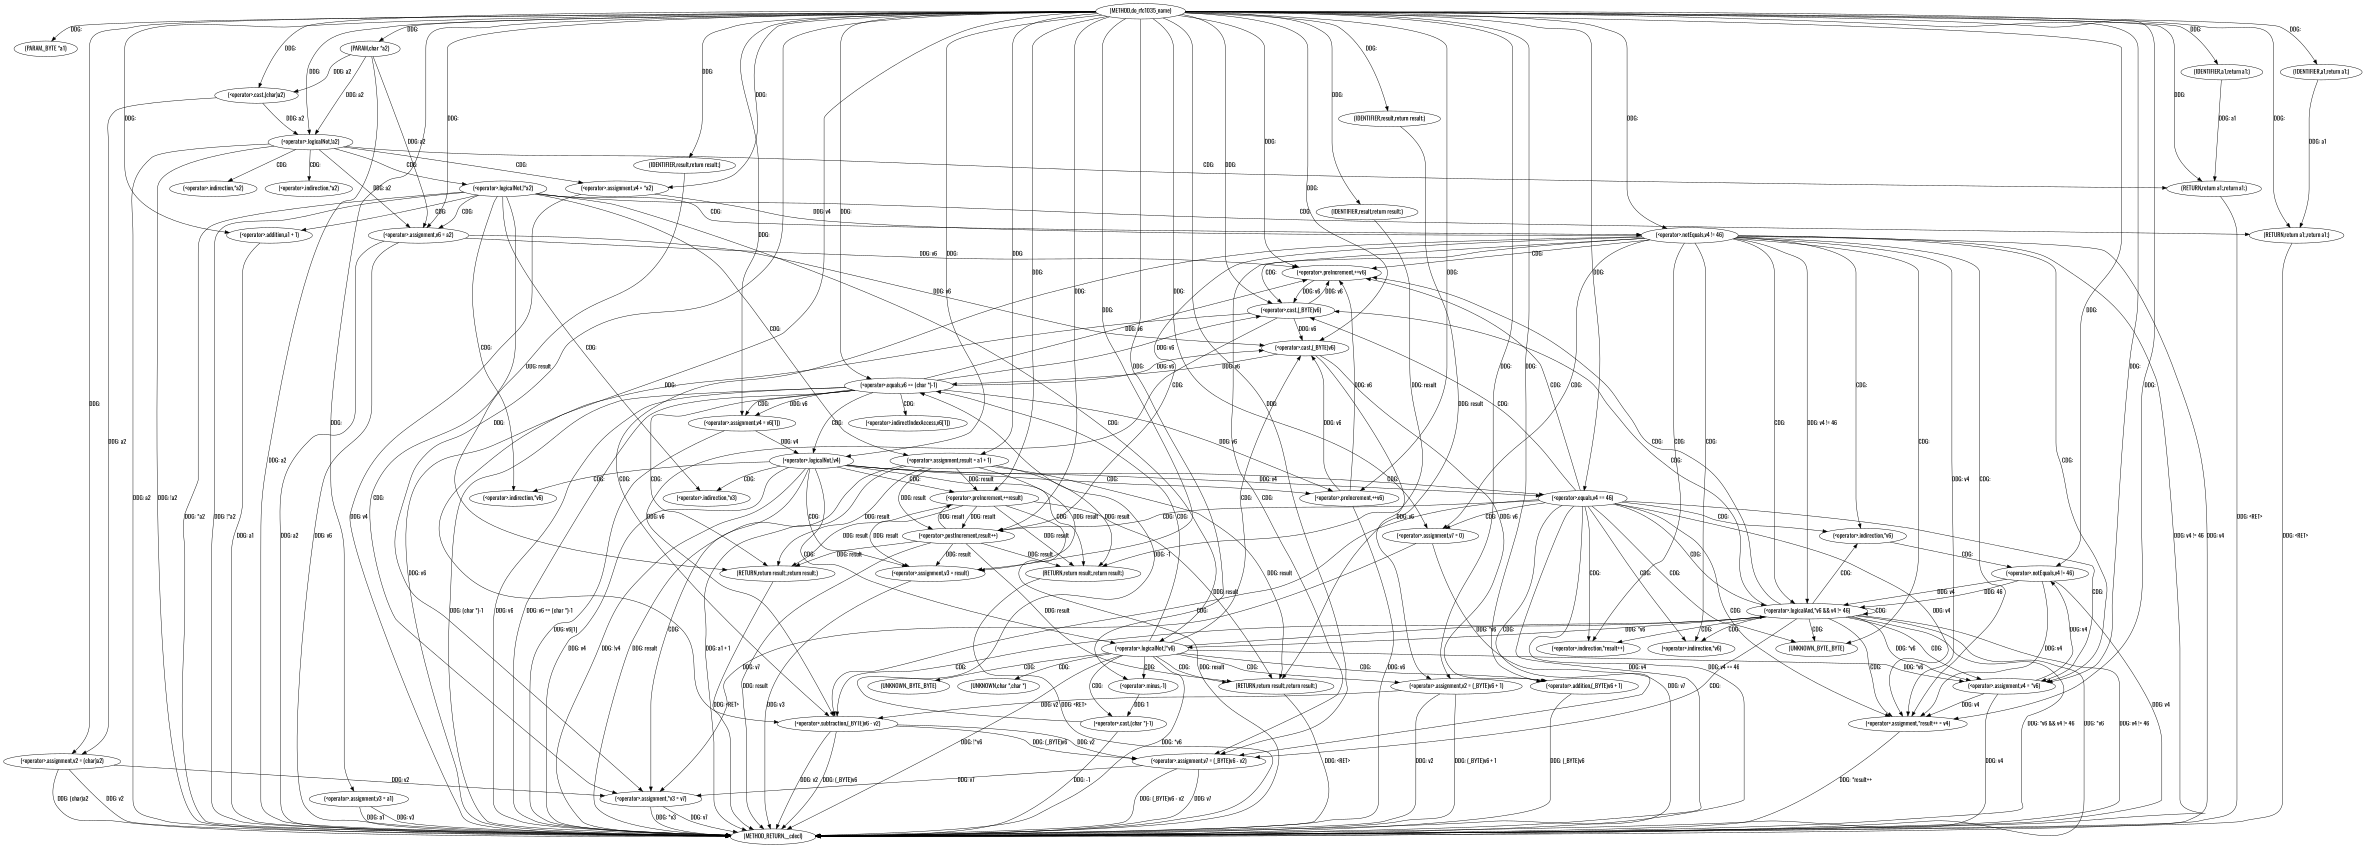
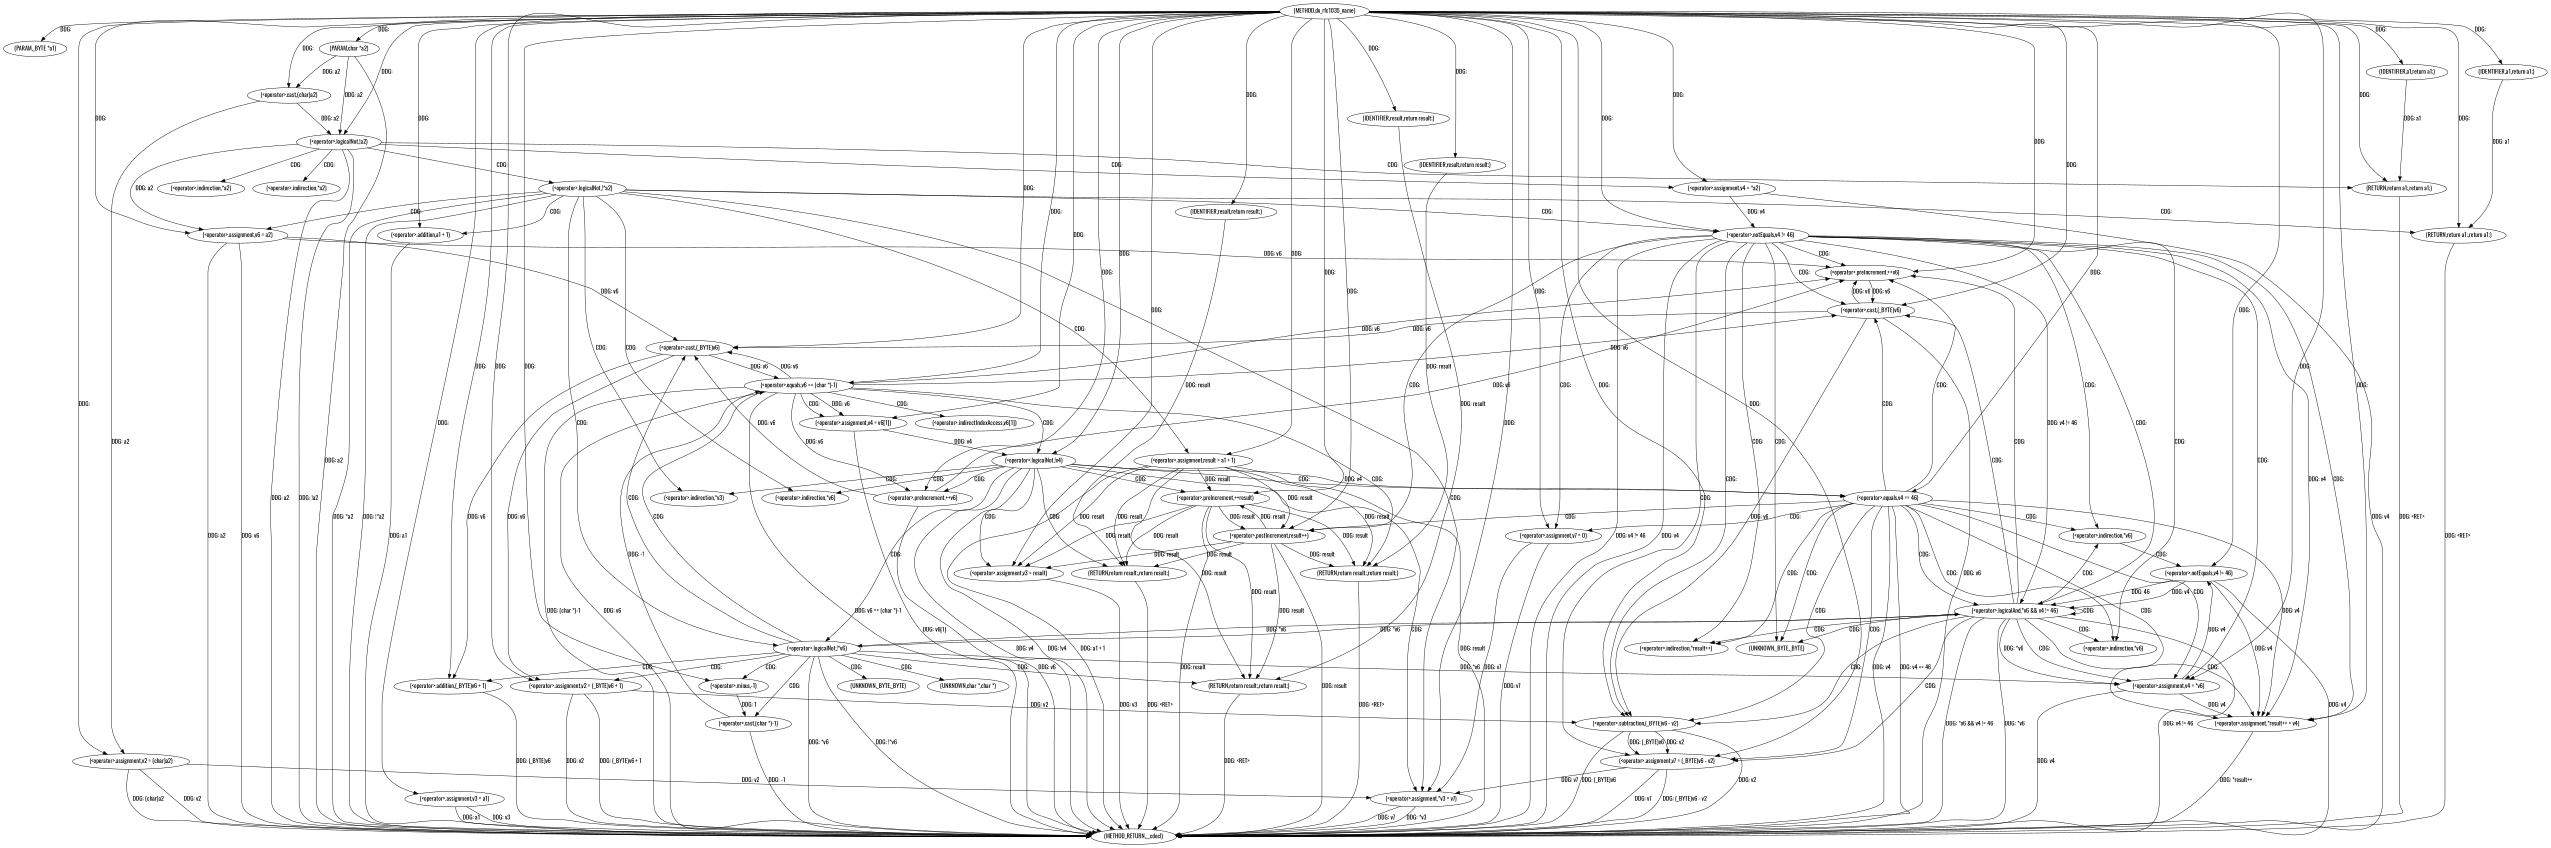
edge "(PARAM,char *a2)" -> "(<operator>.assignment,v6 = a2)": removed, label "DDG: a2"
